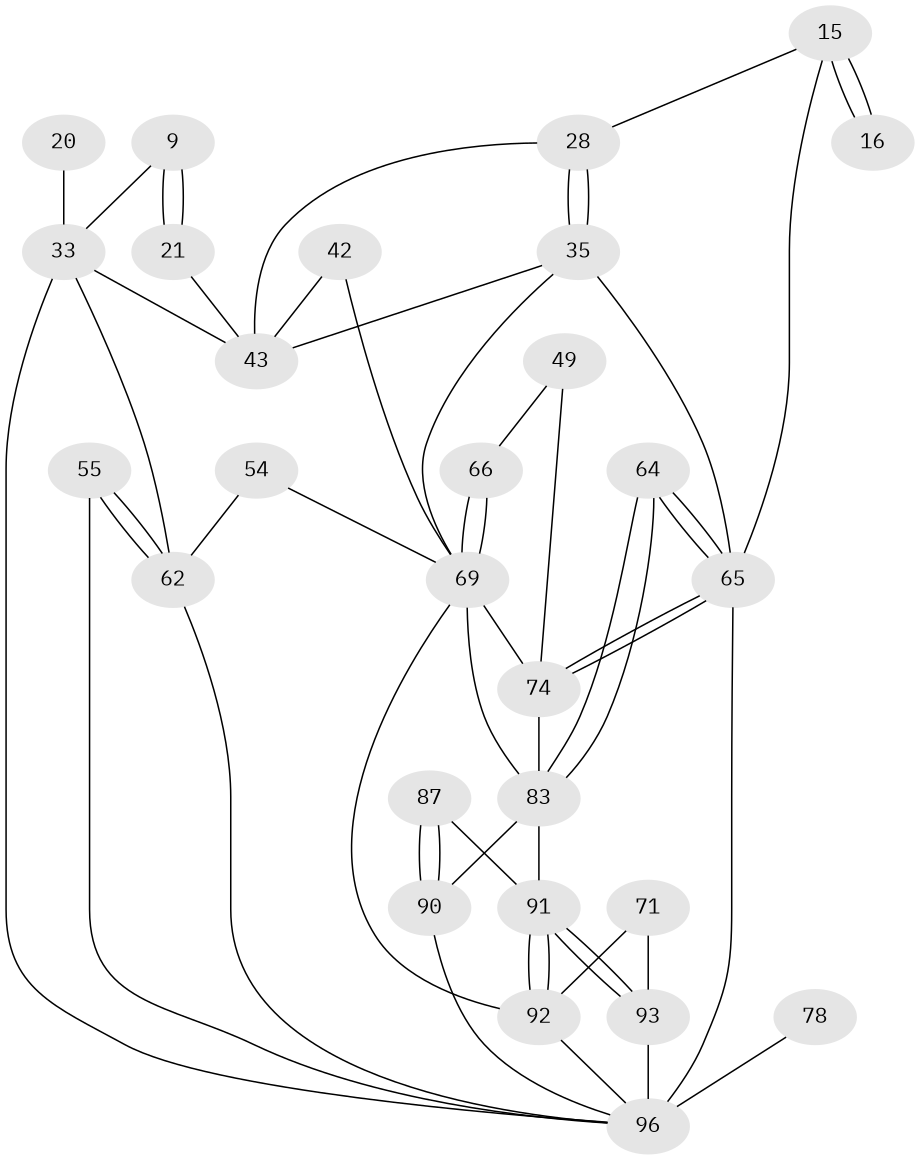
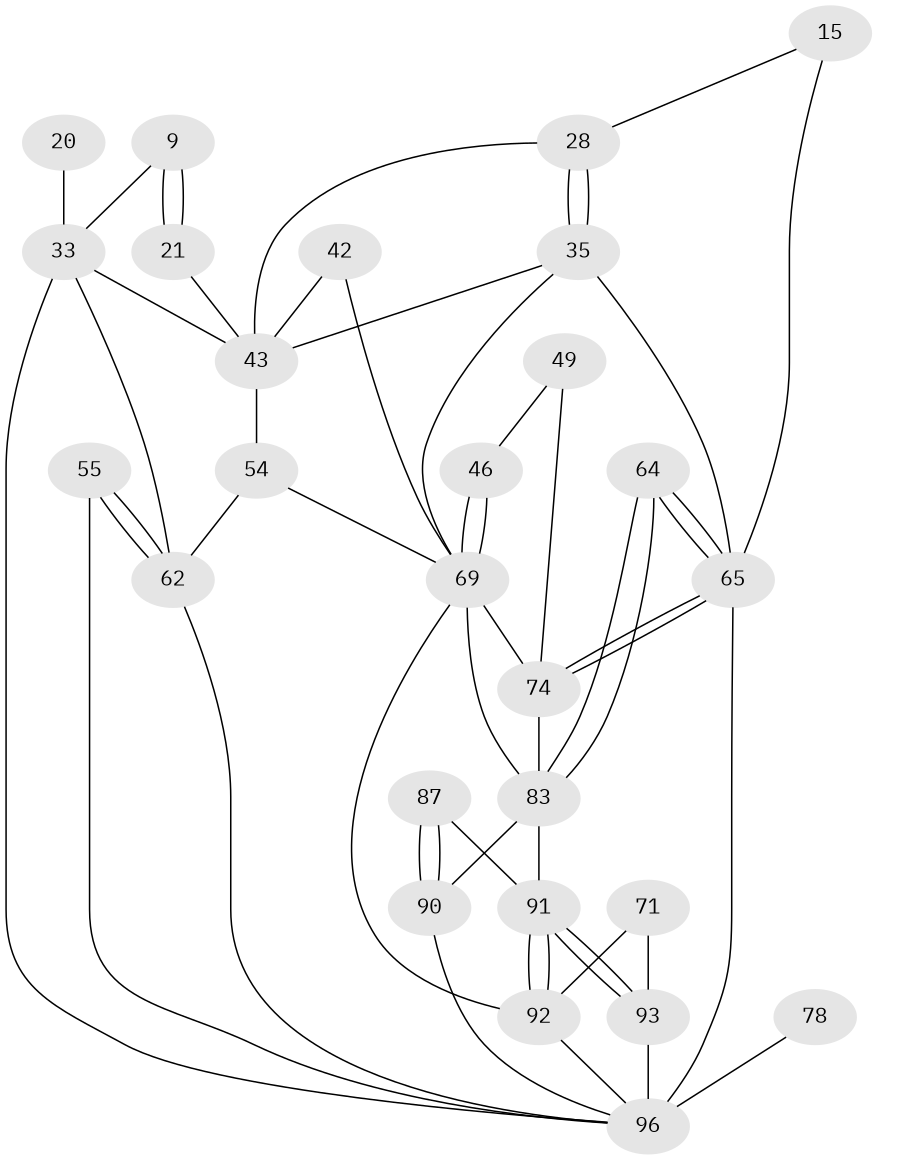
node "16": removed
edge "43" -- "54": added
node "66": label "66" -> "46"
